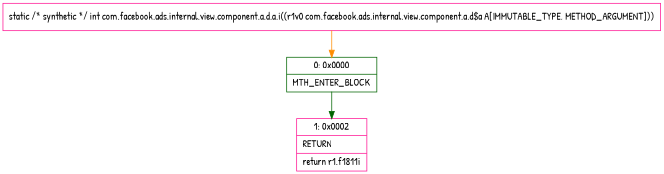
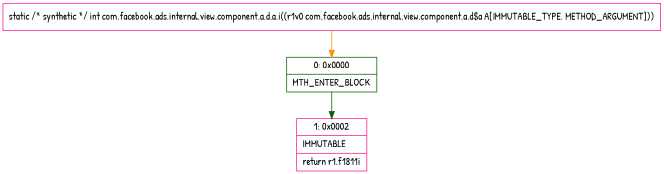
node "1: 0x0002": text "RETURN" -> "IMMUTABLE"
